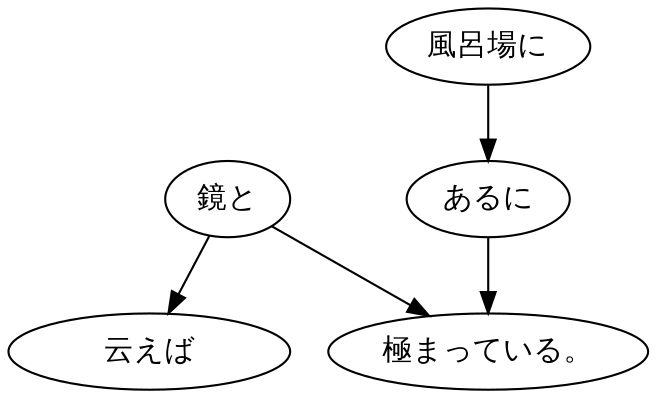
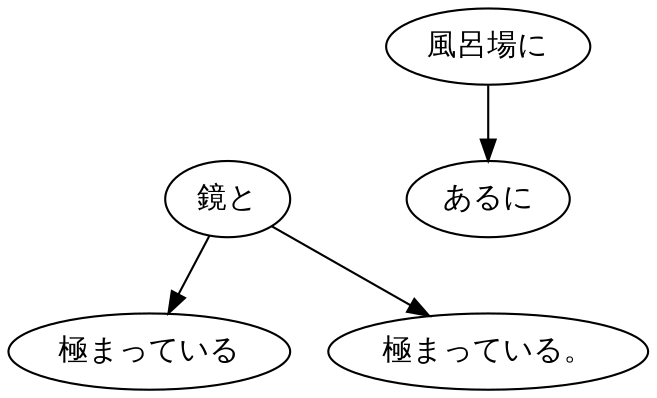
edge "あるに" -> "極まっている。": removed
node "云えば": label "云えば" -> "極まっている"
